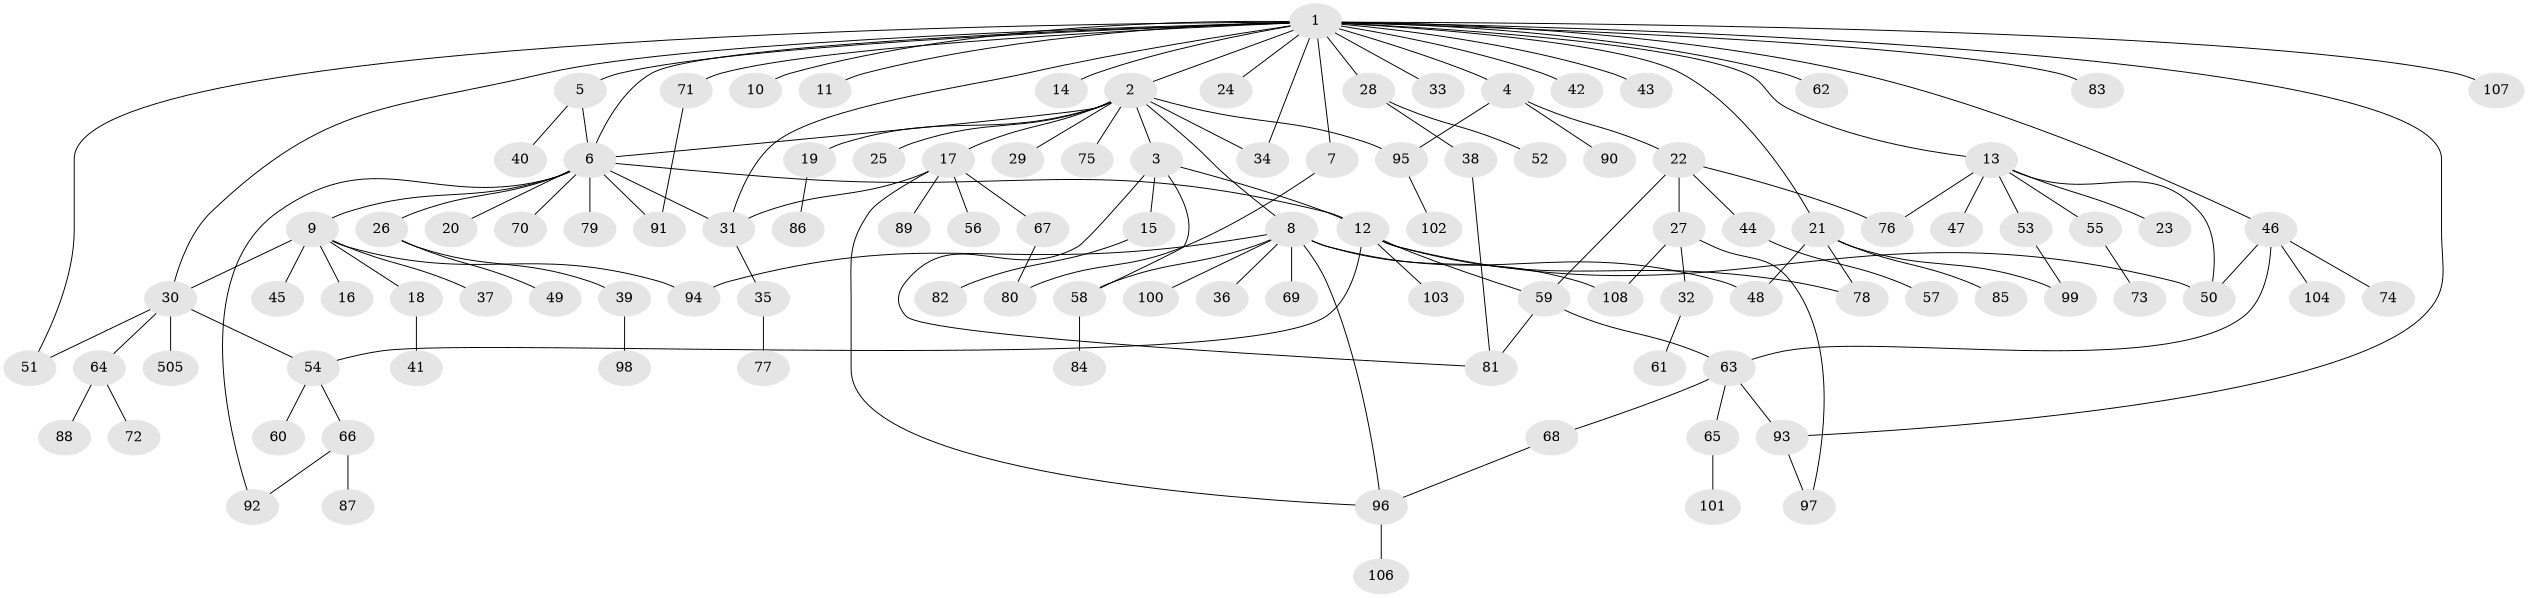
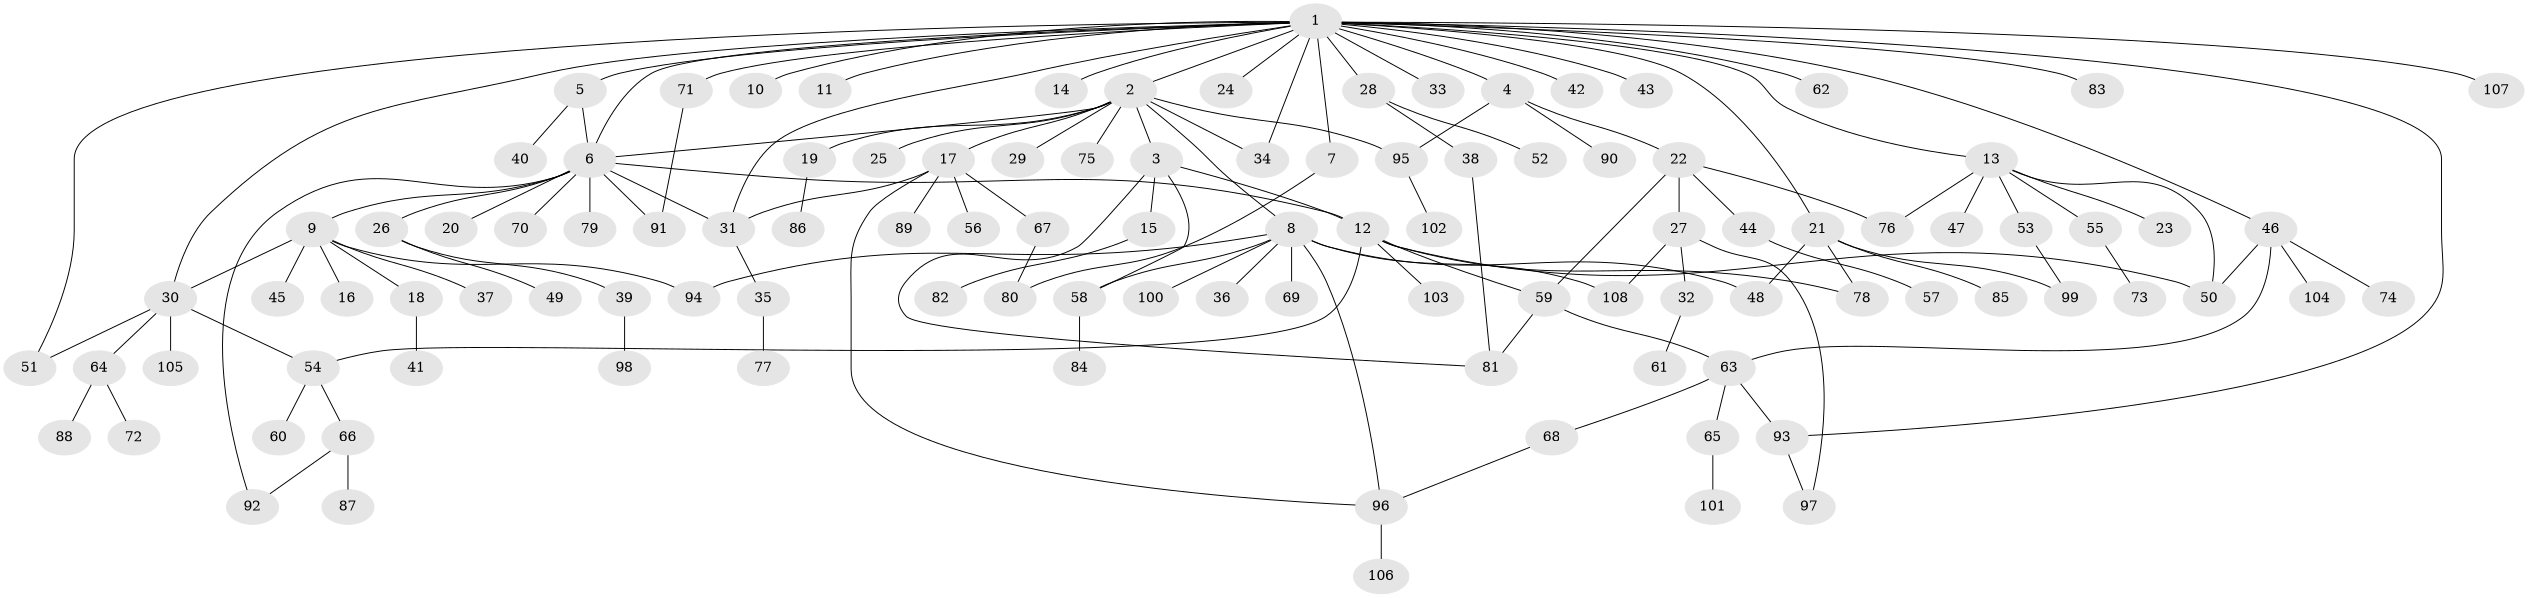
node "505": label "505" -> "105"
